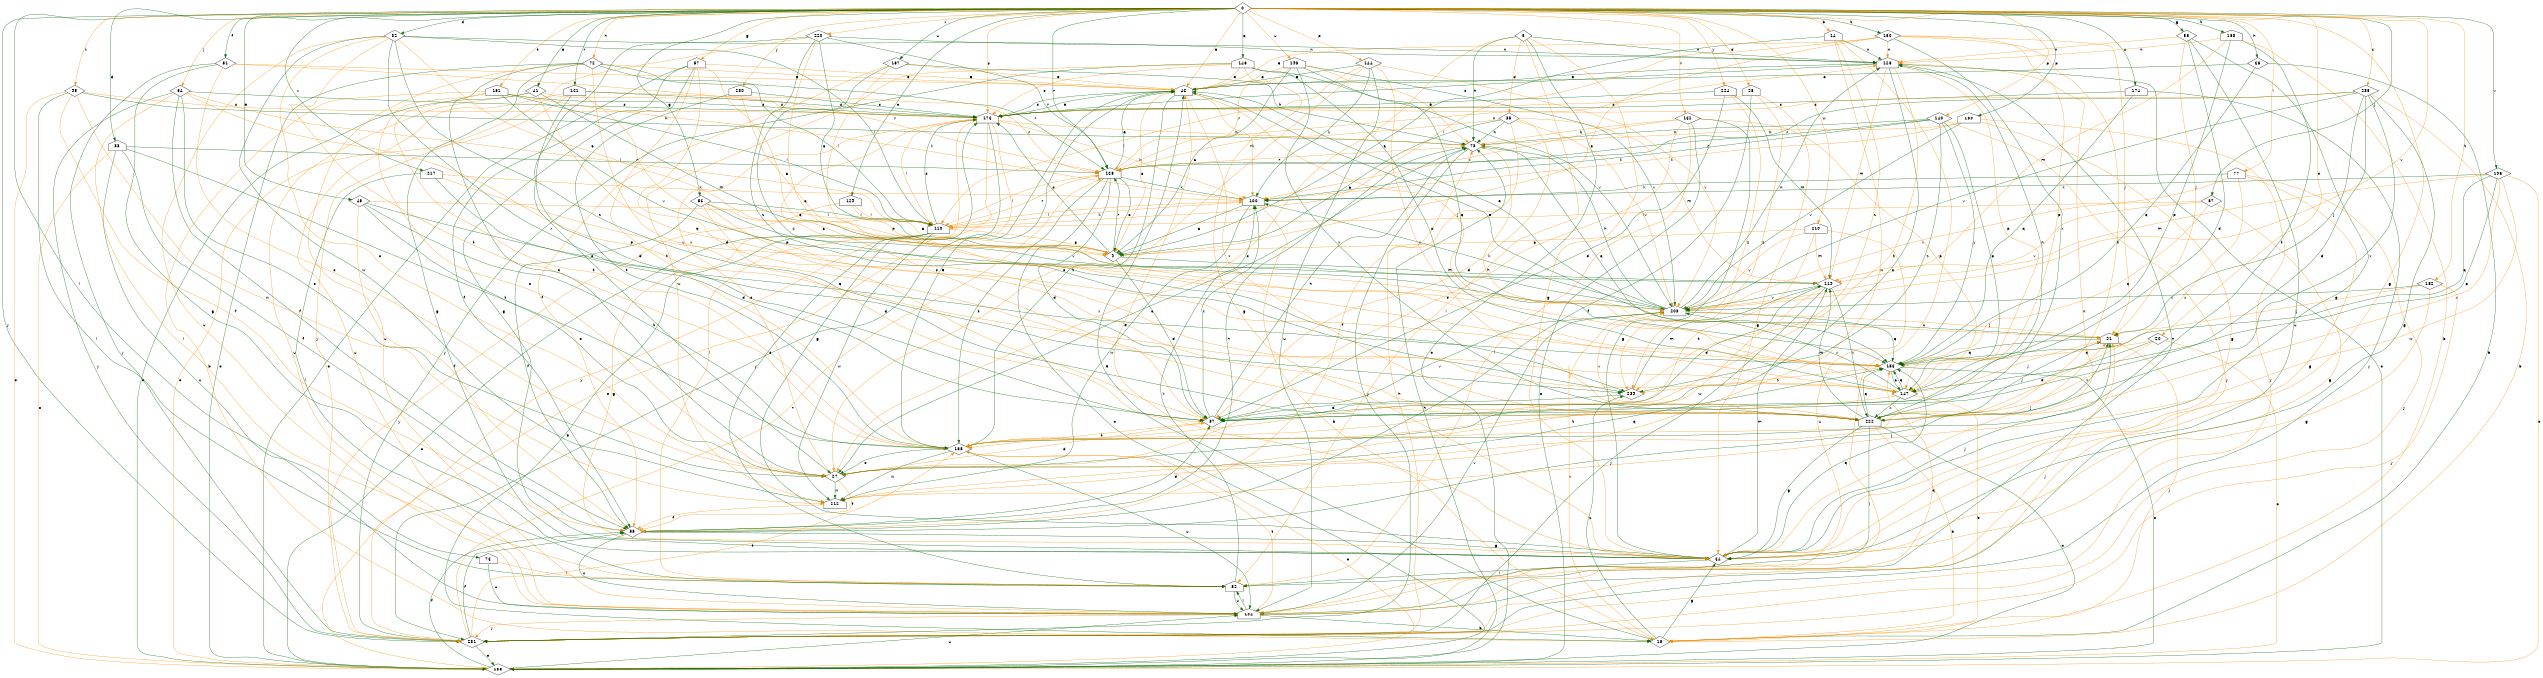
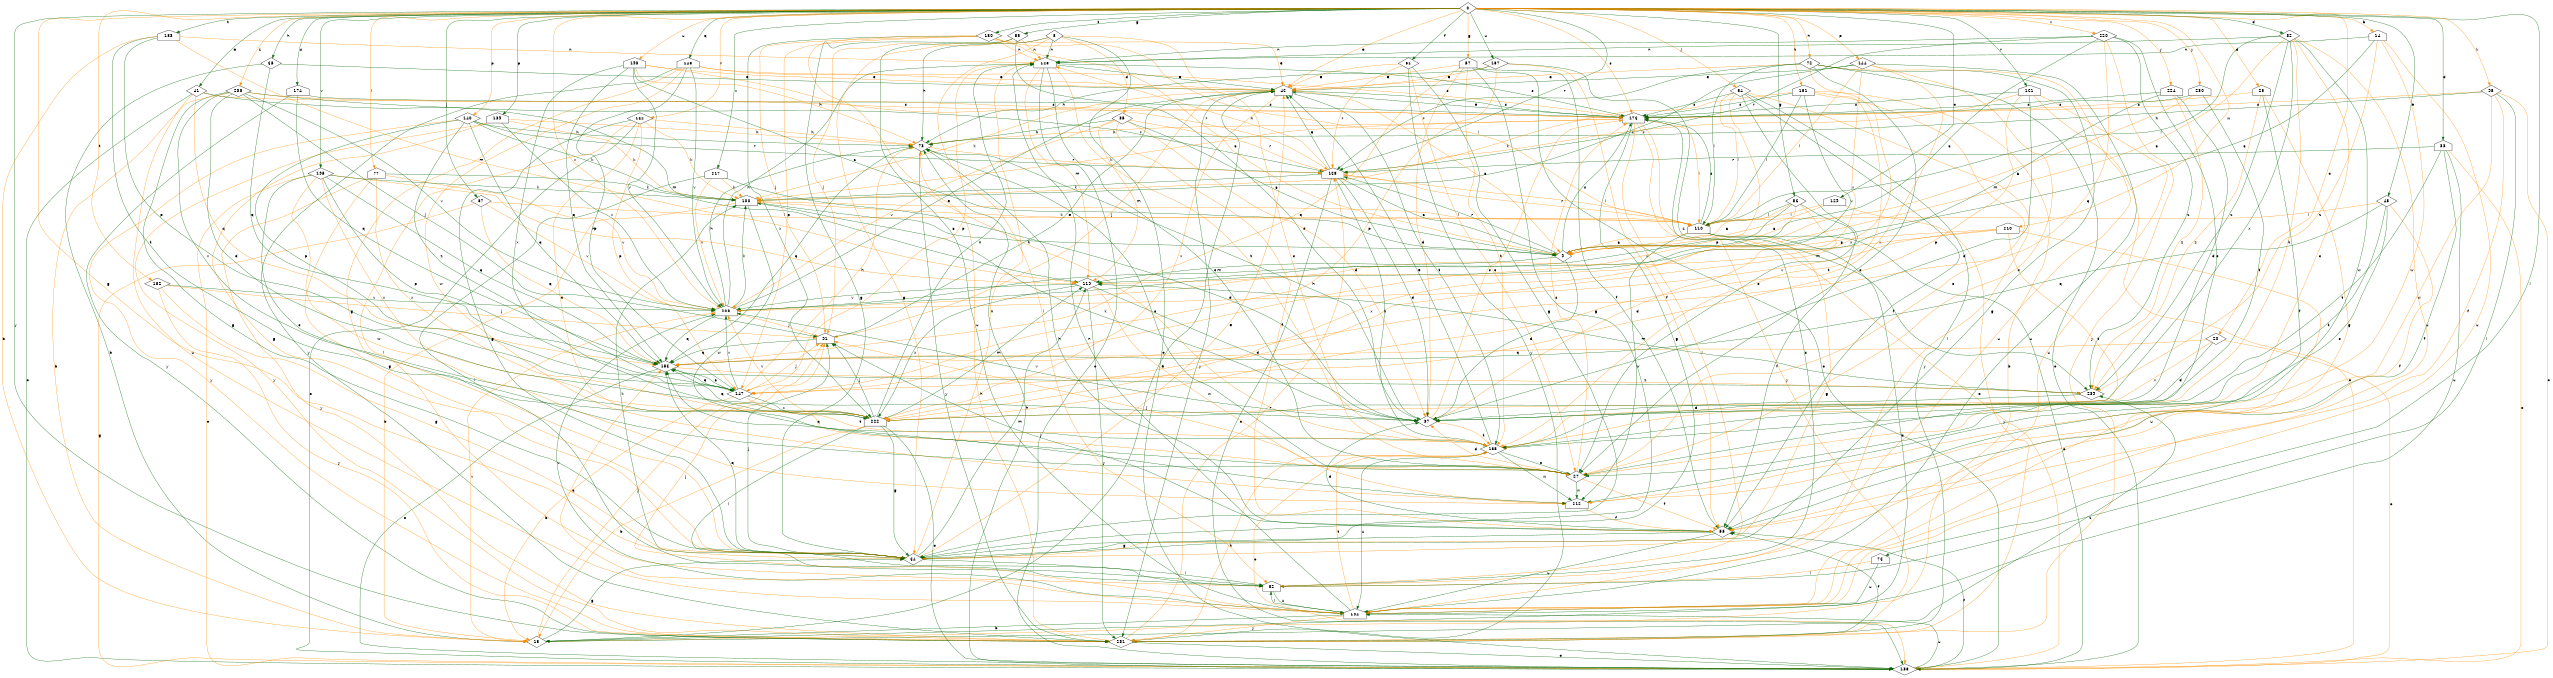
edge "140" -> "156": label "y" -> "q"
edge "195" -> "27": added, label "c"
edge "87" -> "64": now "87" -> "138"
